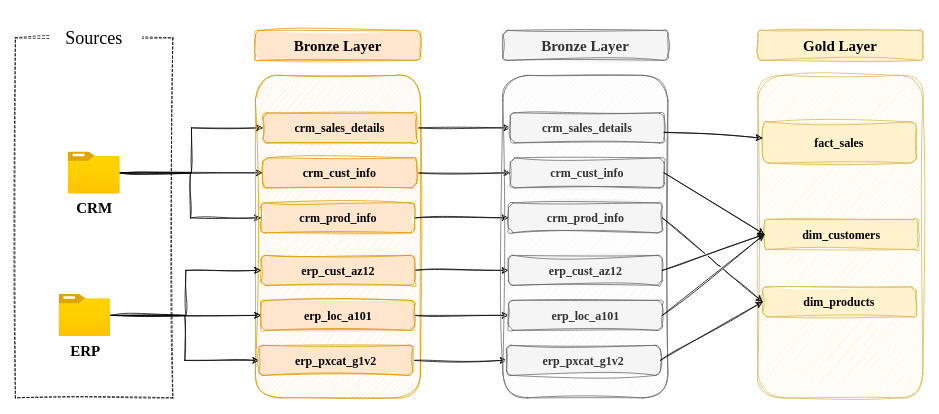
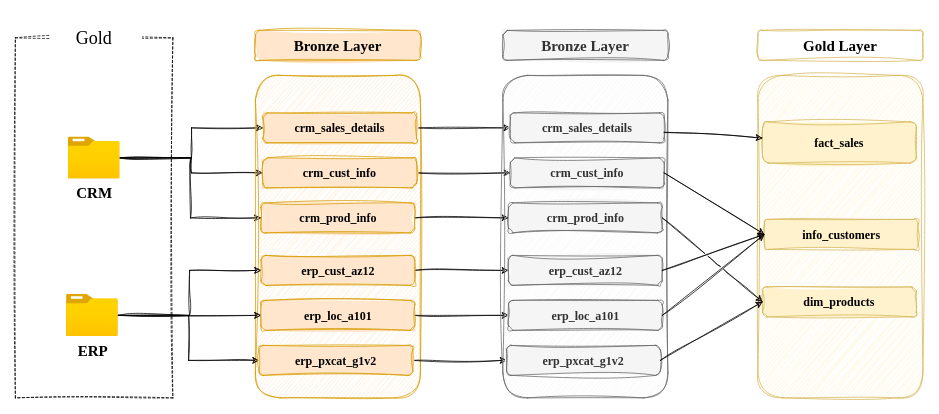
node "Sources": label "Sources" -> "Gold"
node "Gold Layer": fillcolor #fff2cc -> #ffffff
node "CRM": moved (94, 173) -> (94, 158)
node "dim_customers": label "dim_customers" -> "info_customers"
node "ERP": moved (85, 315) -> (92, 315)
